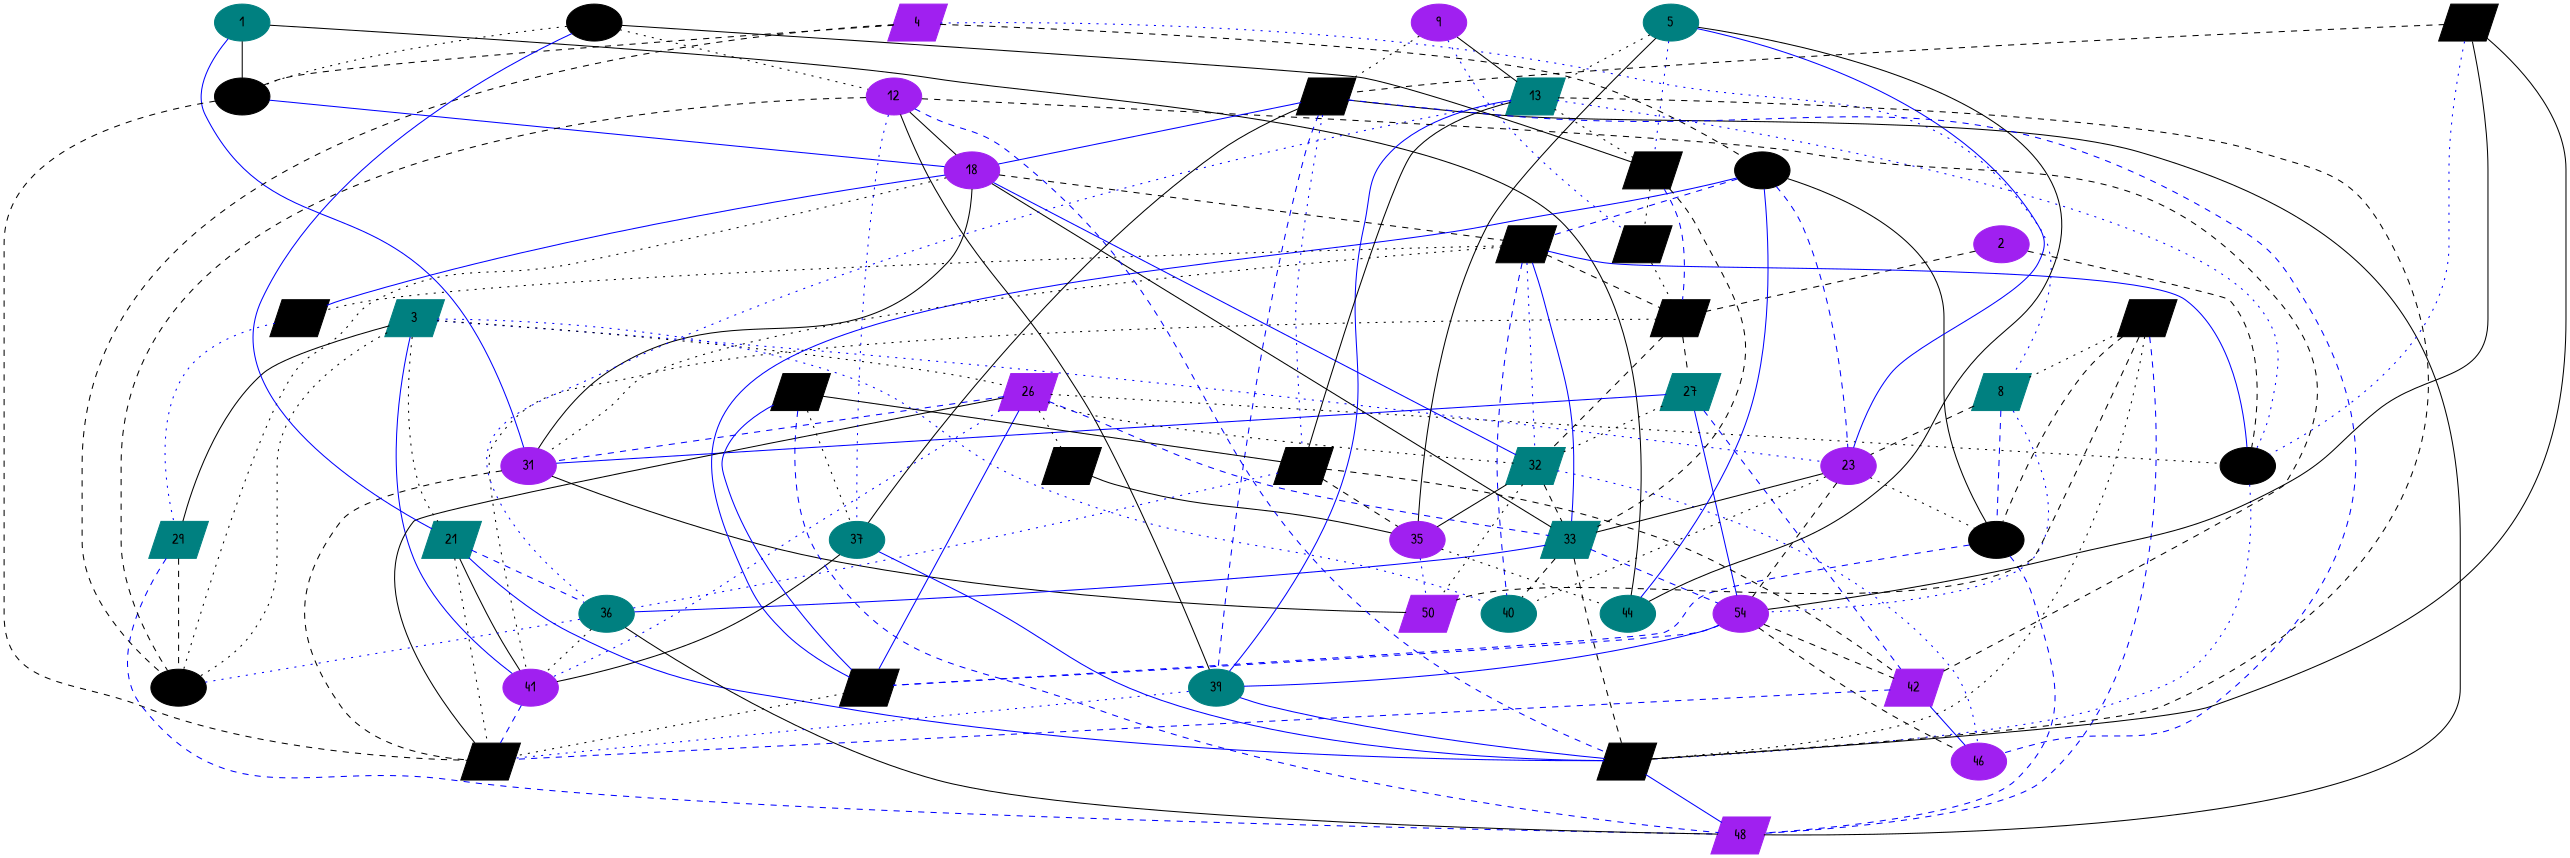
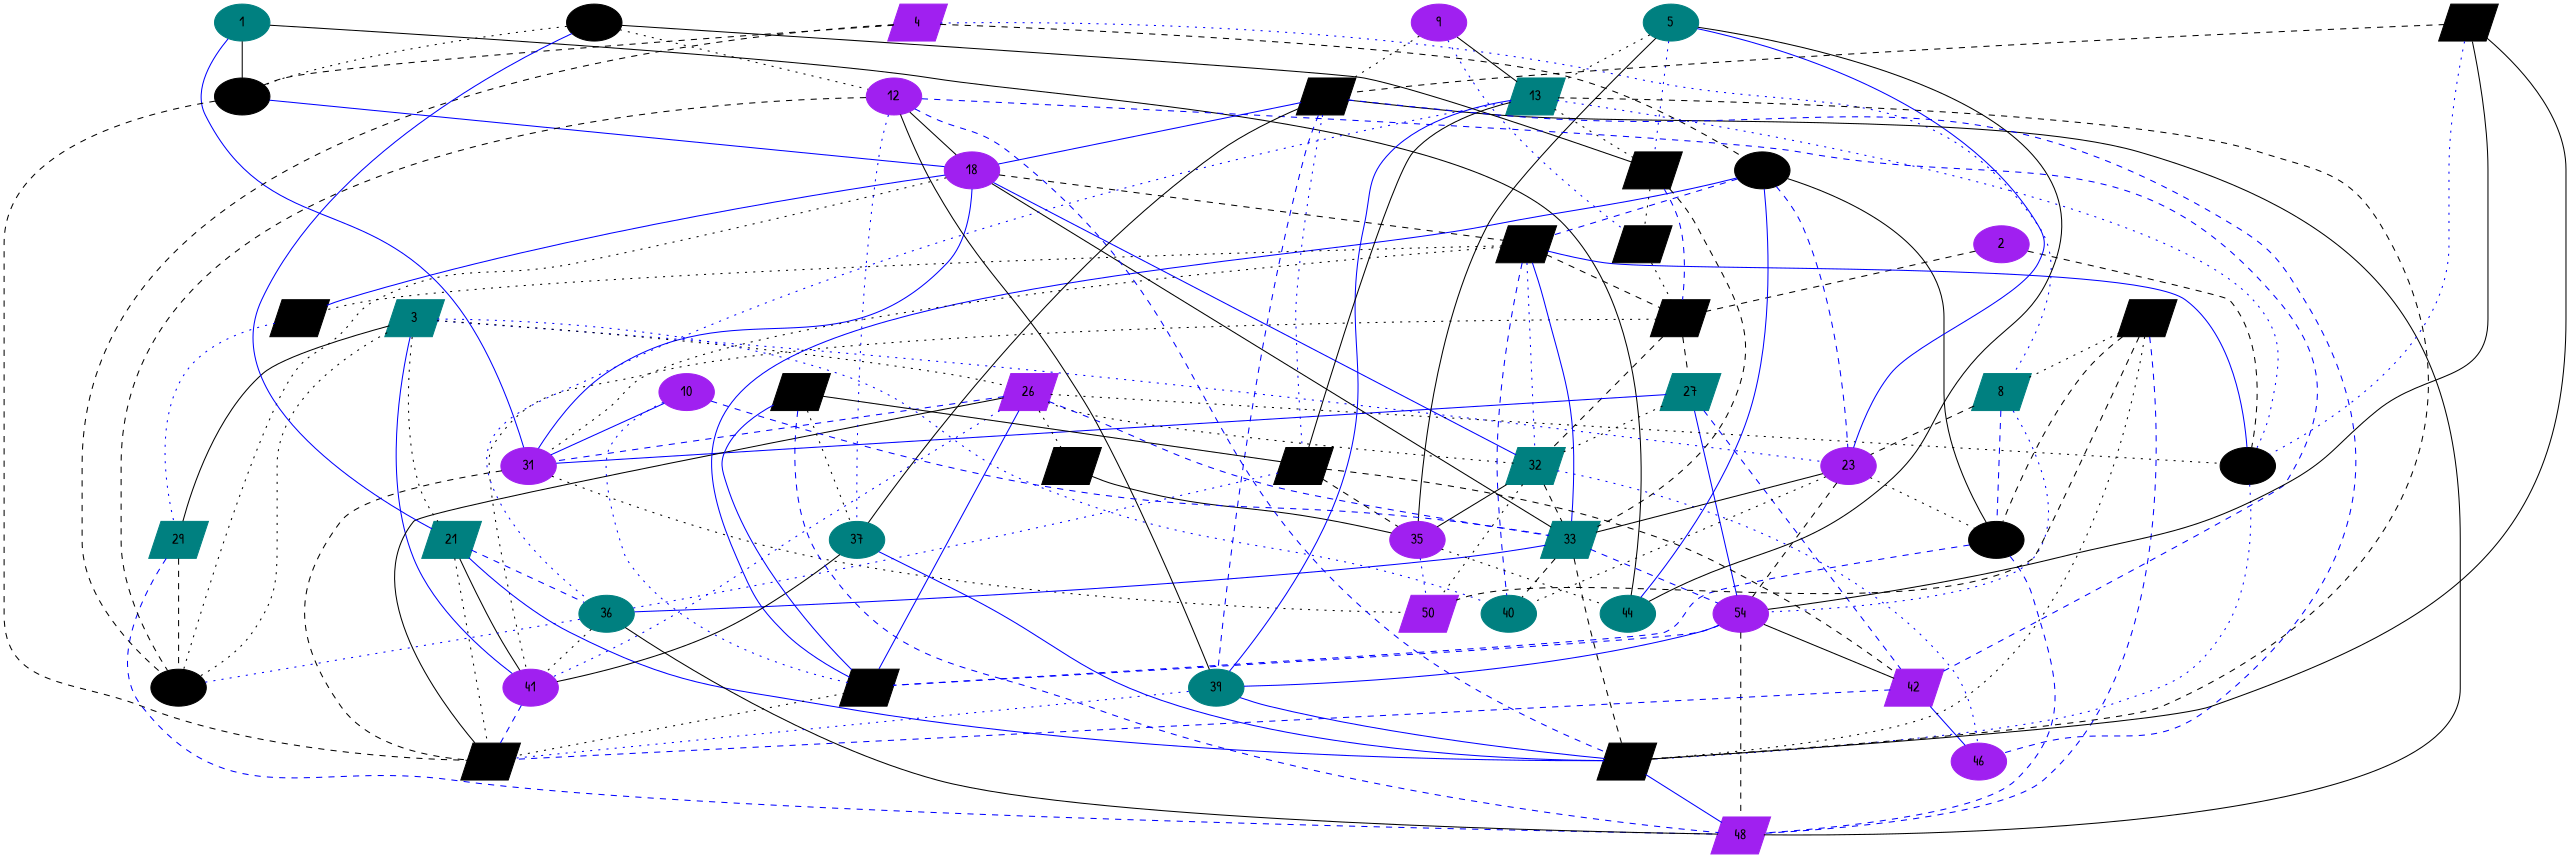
edge "12" -- "42": color black -> blue
edge "18" -- "31": color black -> blue
node "10": added
edge "31" -- "50": style solid -> dotted
edge "54" -- "42": style dashed -> solid
edge "54" -- "46": now "54" -- "48"
